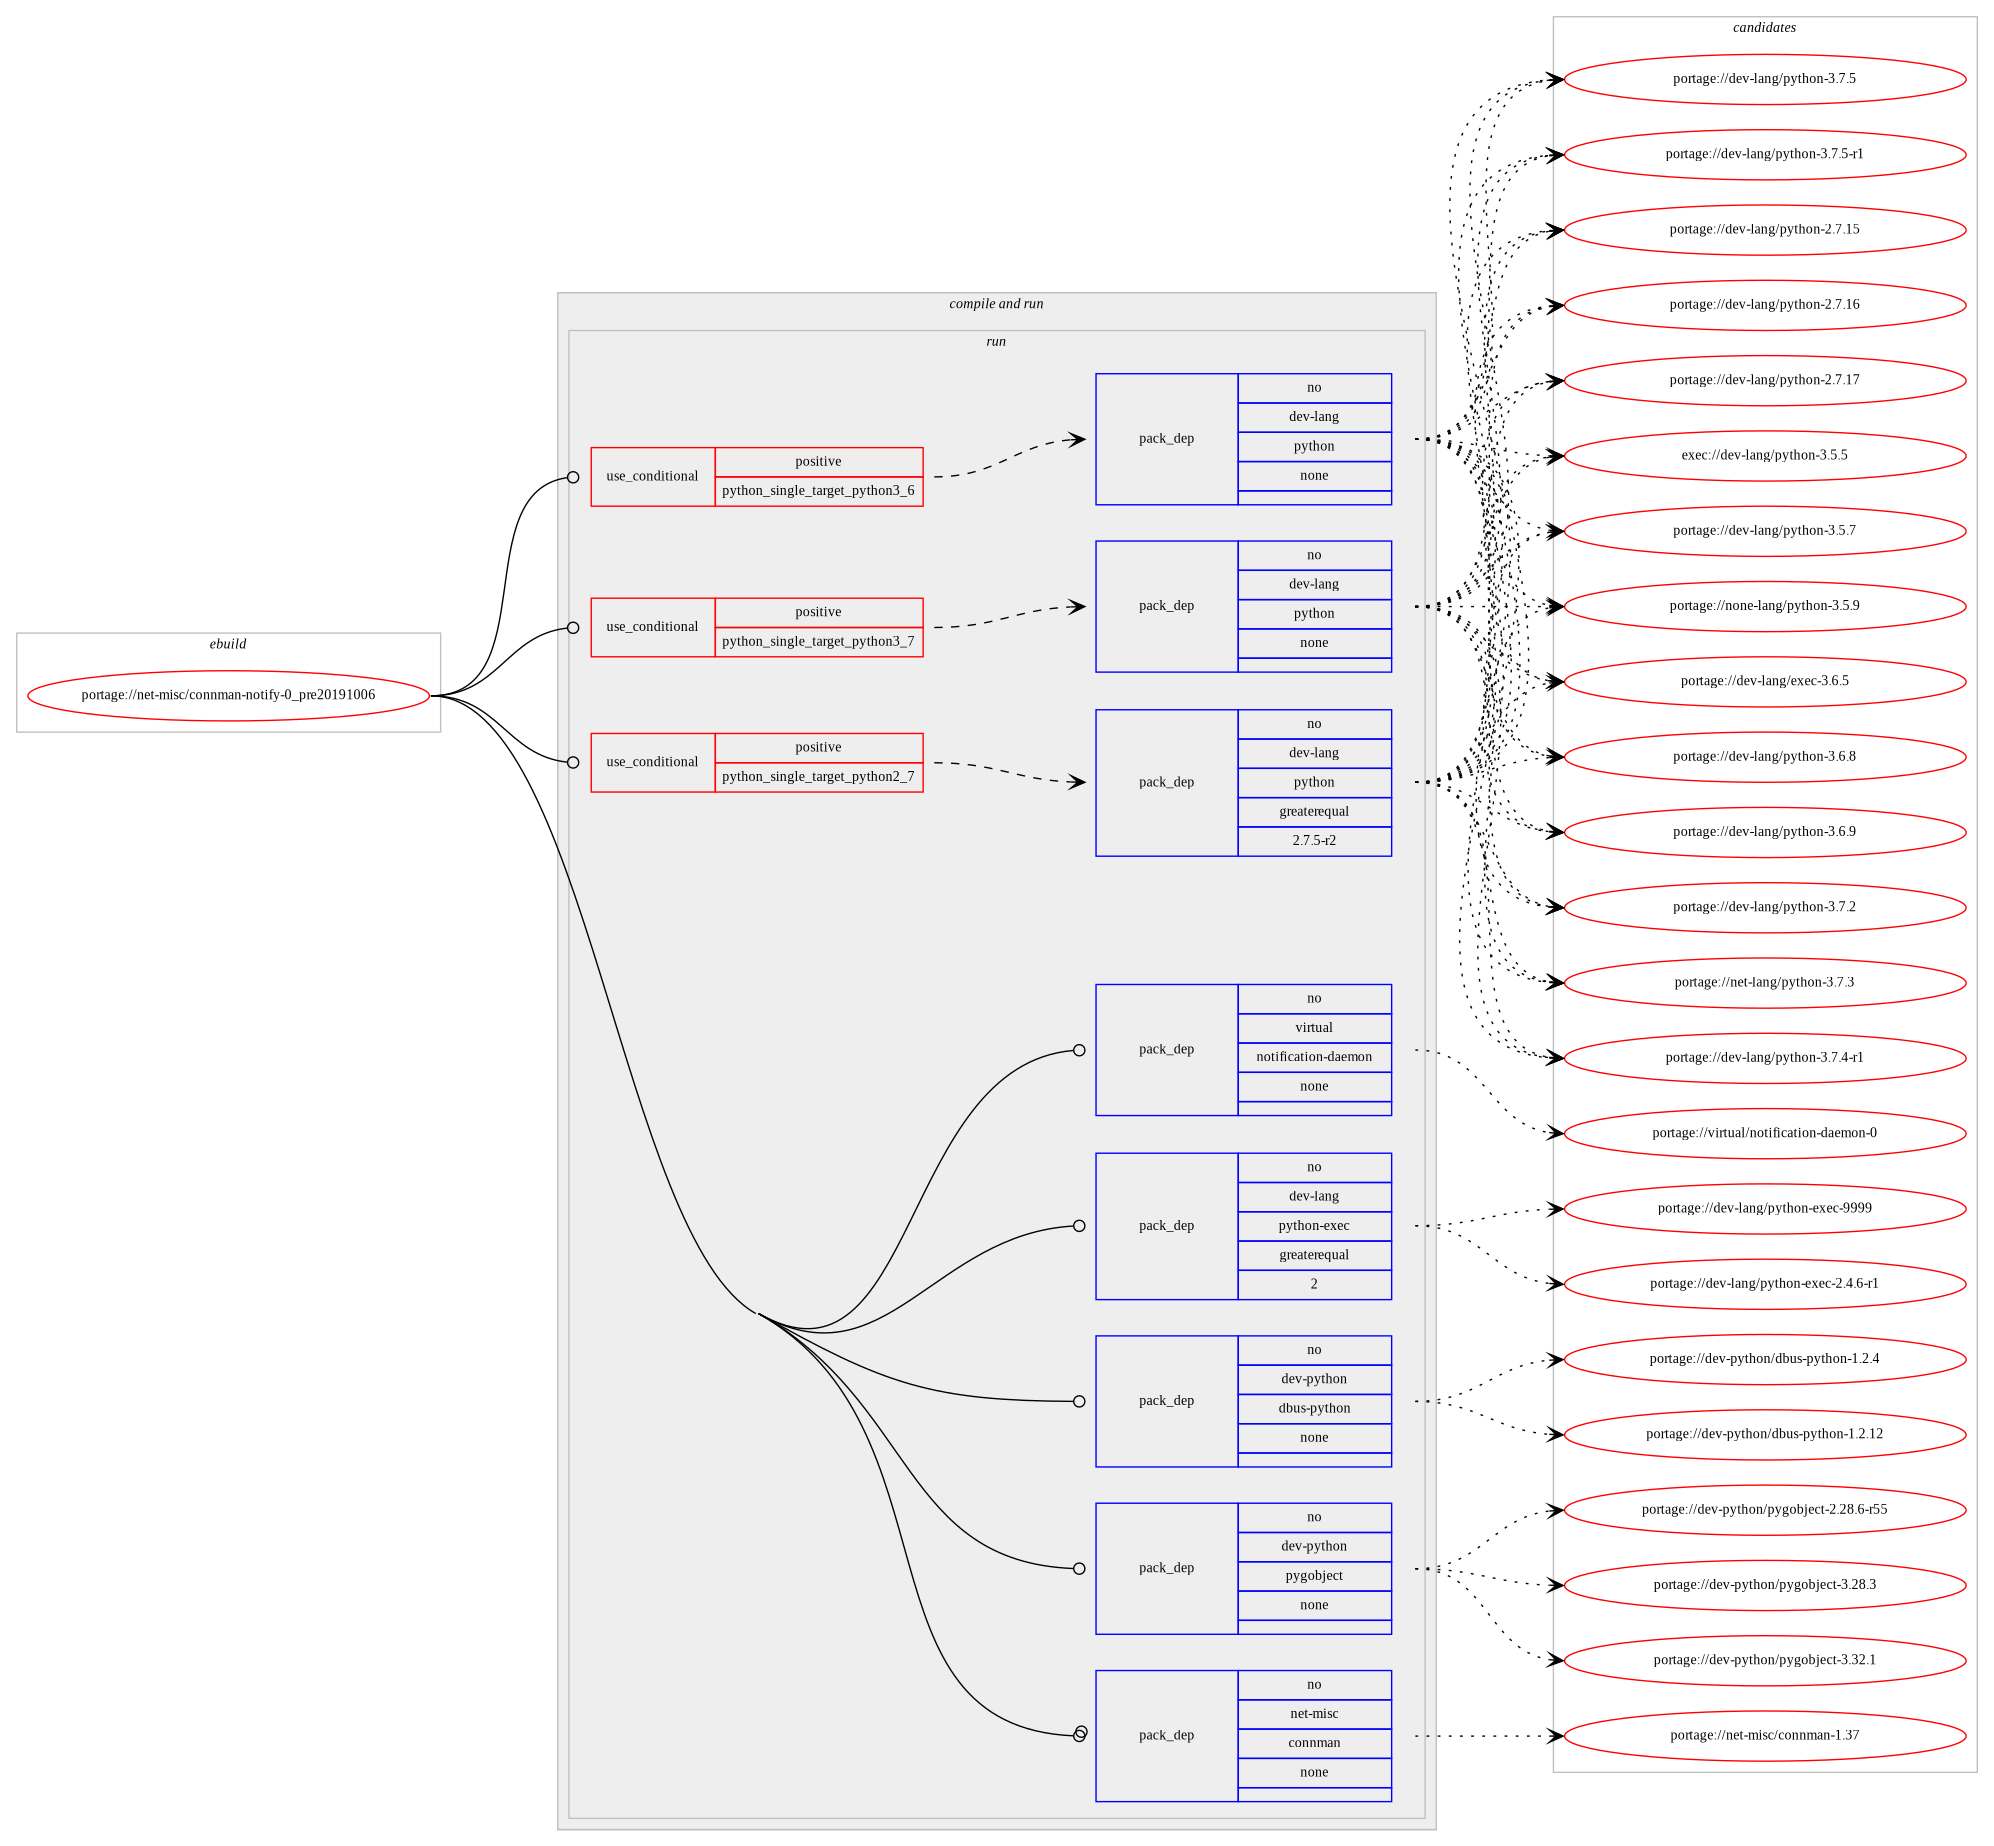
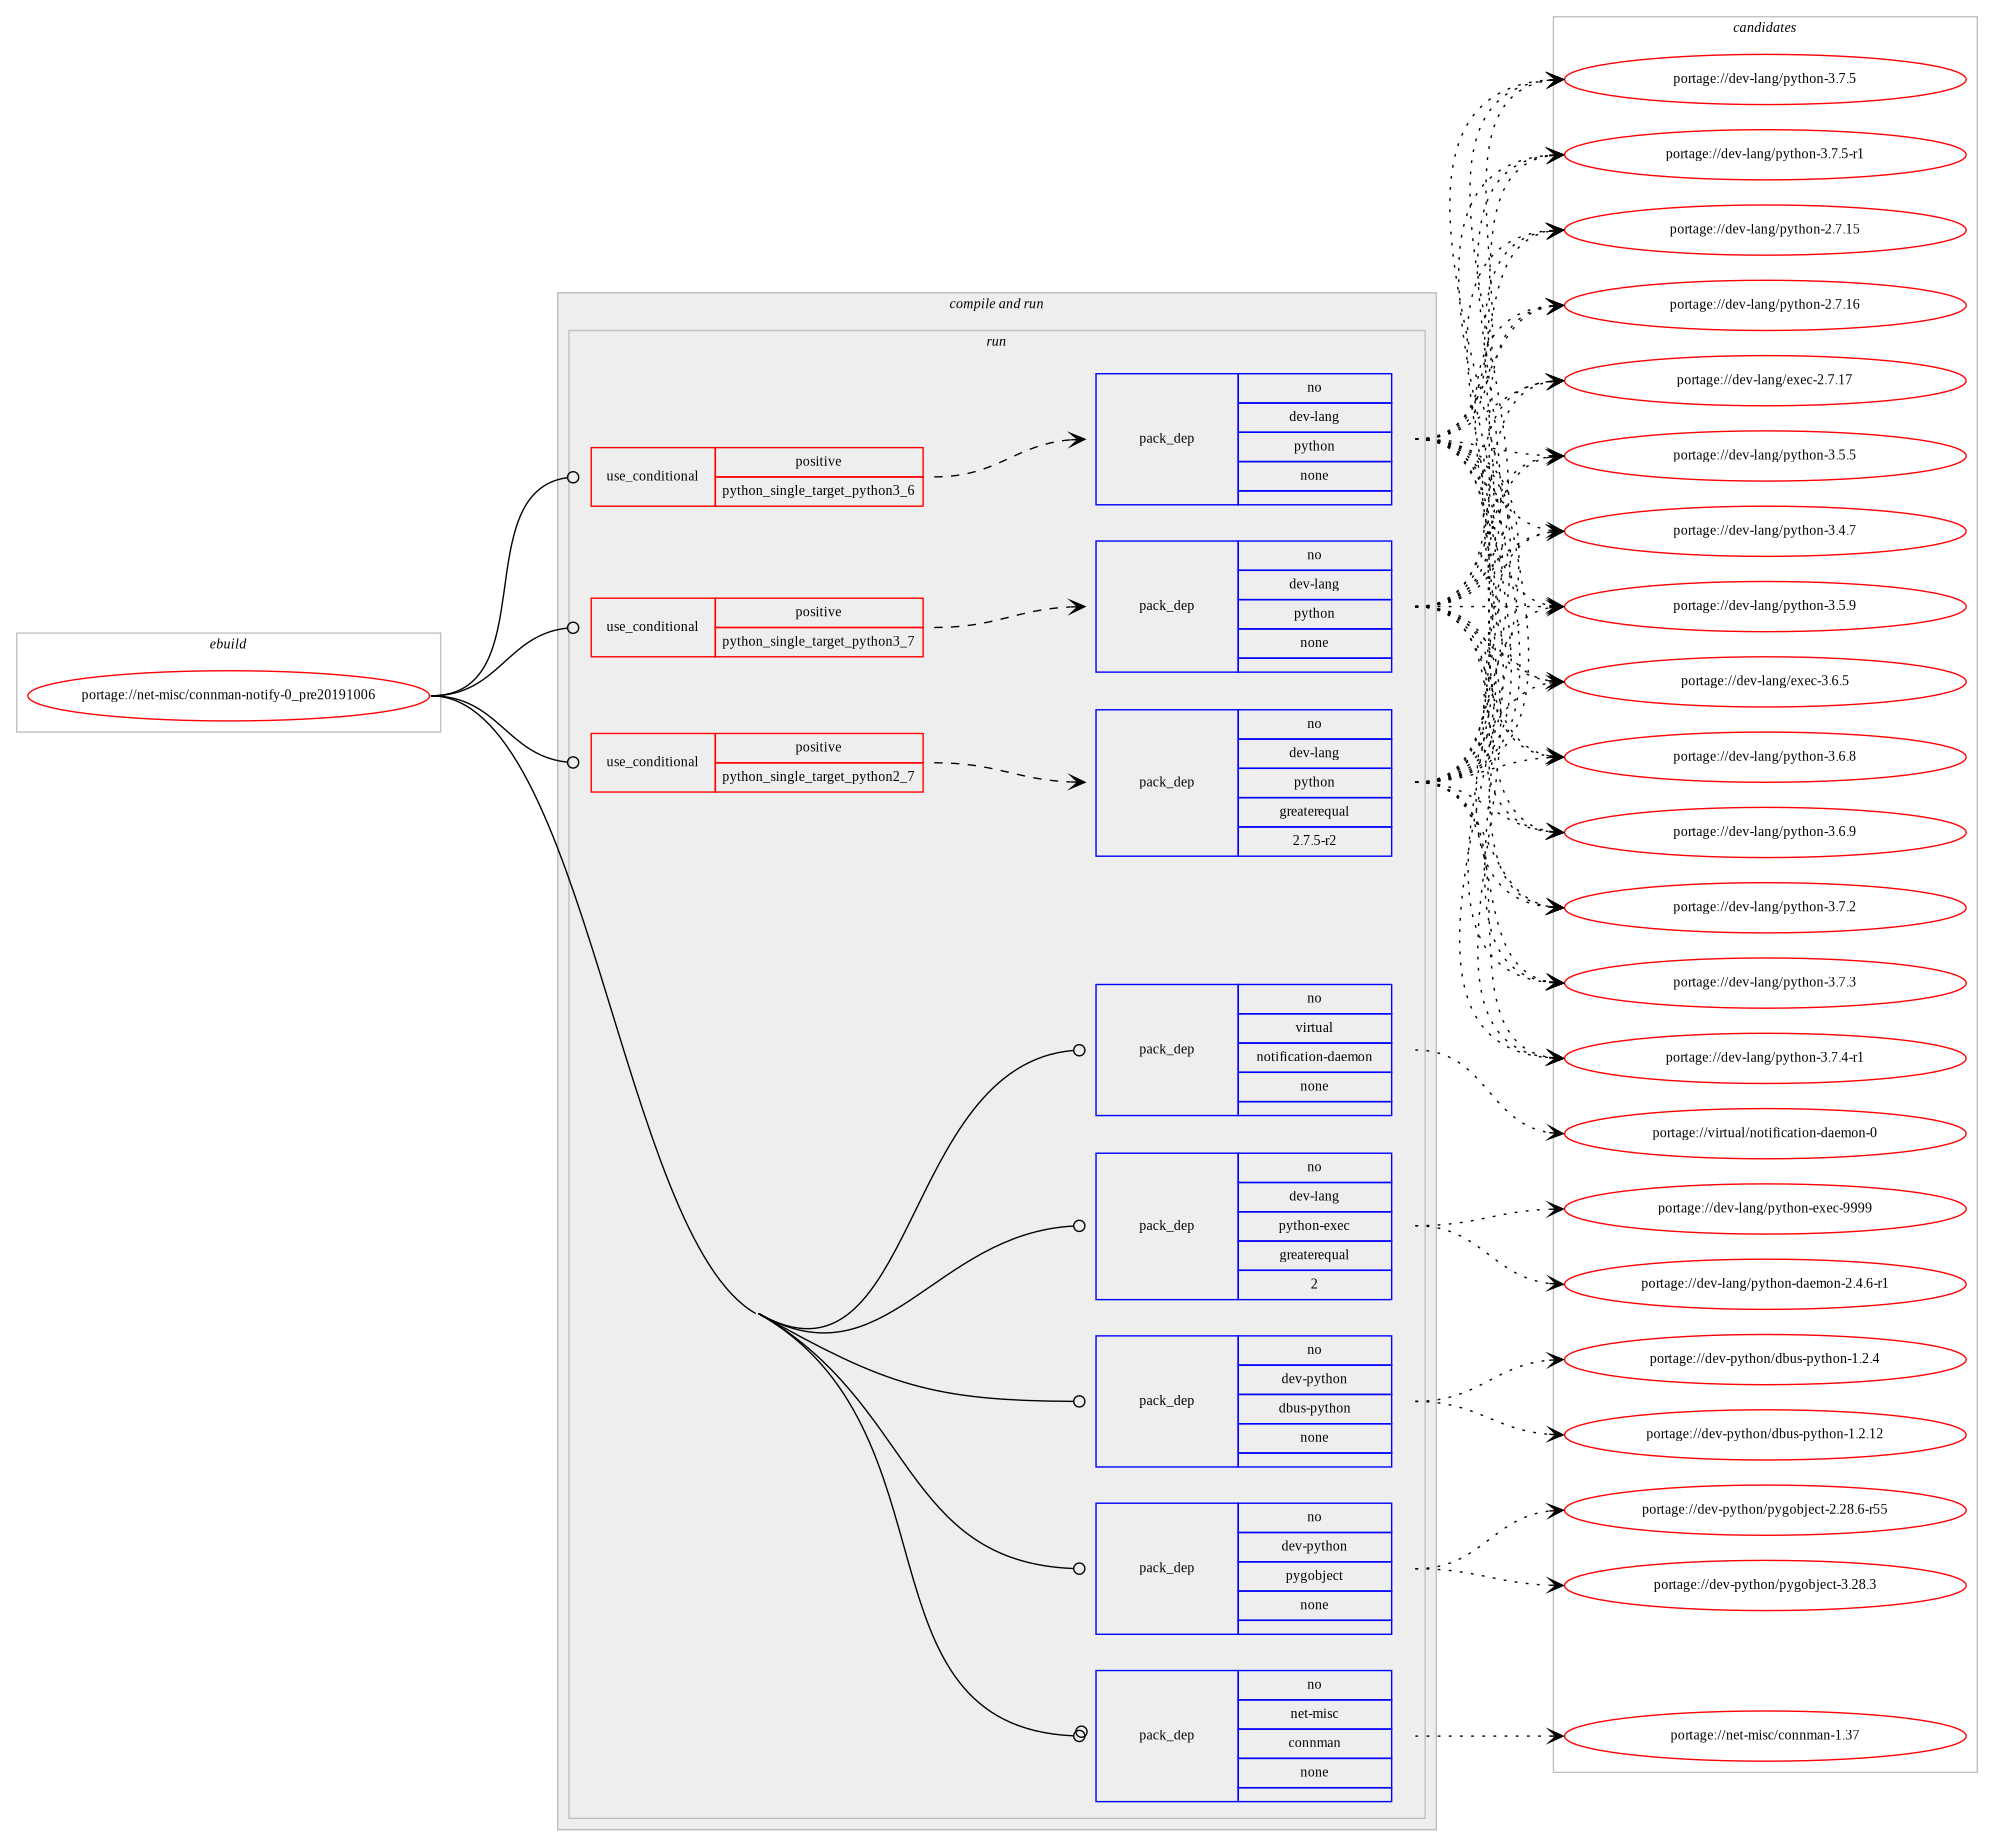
node "portage://dev-lang/python-2.7.17": label "portage://dev-lang/python-2.7.17" -> "portage://dev-lang/exec-2.7.17"
node "exec://dev-lang/python-3.5.5": label "exec://dev-lang/python-3.5.5" -> "portage://dev-lang/python-3.5.5"
node "portage://dev-lang/python-3.5.7": label "portage://dev-lang/python-3.5.7" -> "portage://dev-lang/python-3.4.7"
node "portage://none-lang/python-3.5.9": label "portage://none-lang/python-3.5.9" -> "portage://dev-lang/python-3.5.9"
node "portage://net-lang/python-3.7.3": label "portage://net-lang/python-3.7.3" -> "portage://dev-lang/python-3.7.3"
node "portage://dev-lang/python-exec-2.4.6-r1": label "portage://dev-lang/python-exec-2.4.6-r1" -> "portage://dev-lang/python-daemon-2.4.6-r1"
node "portage://dev-python/pygobject-3.32.1": removed
